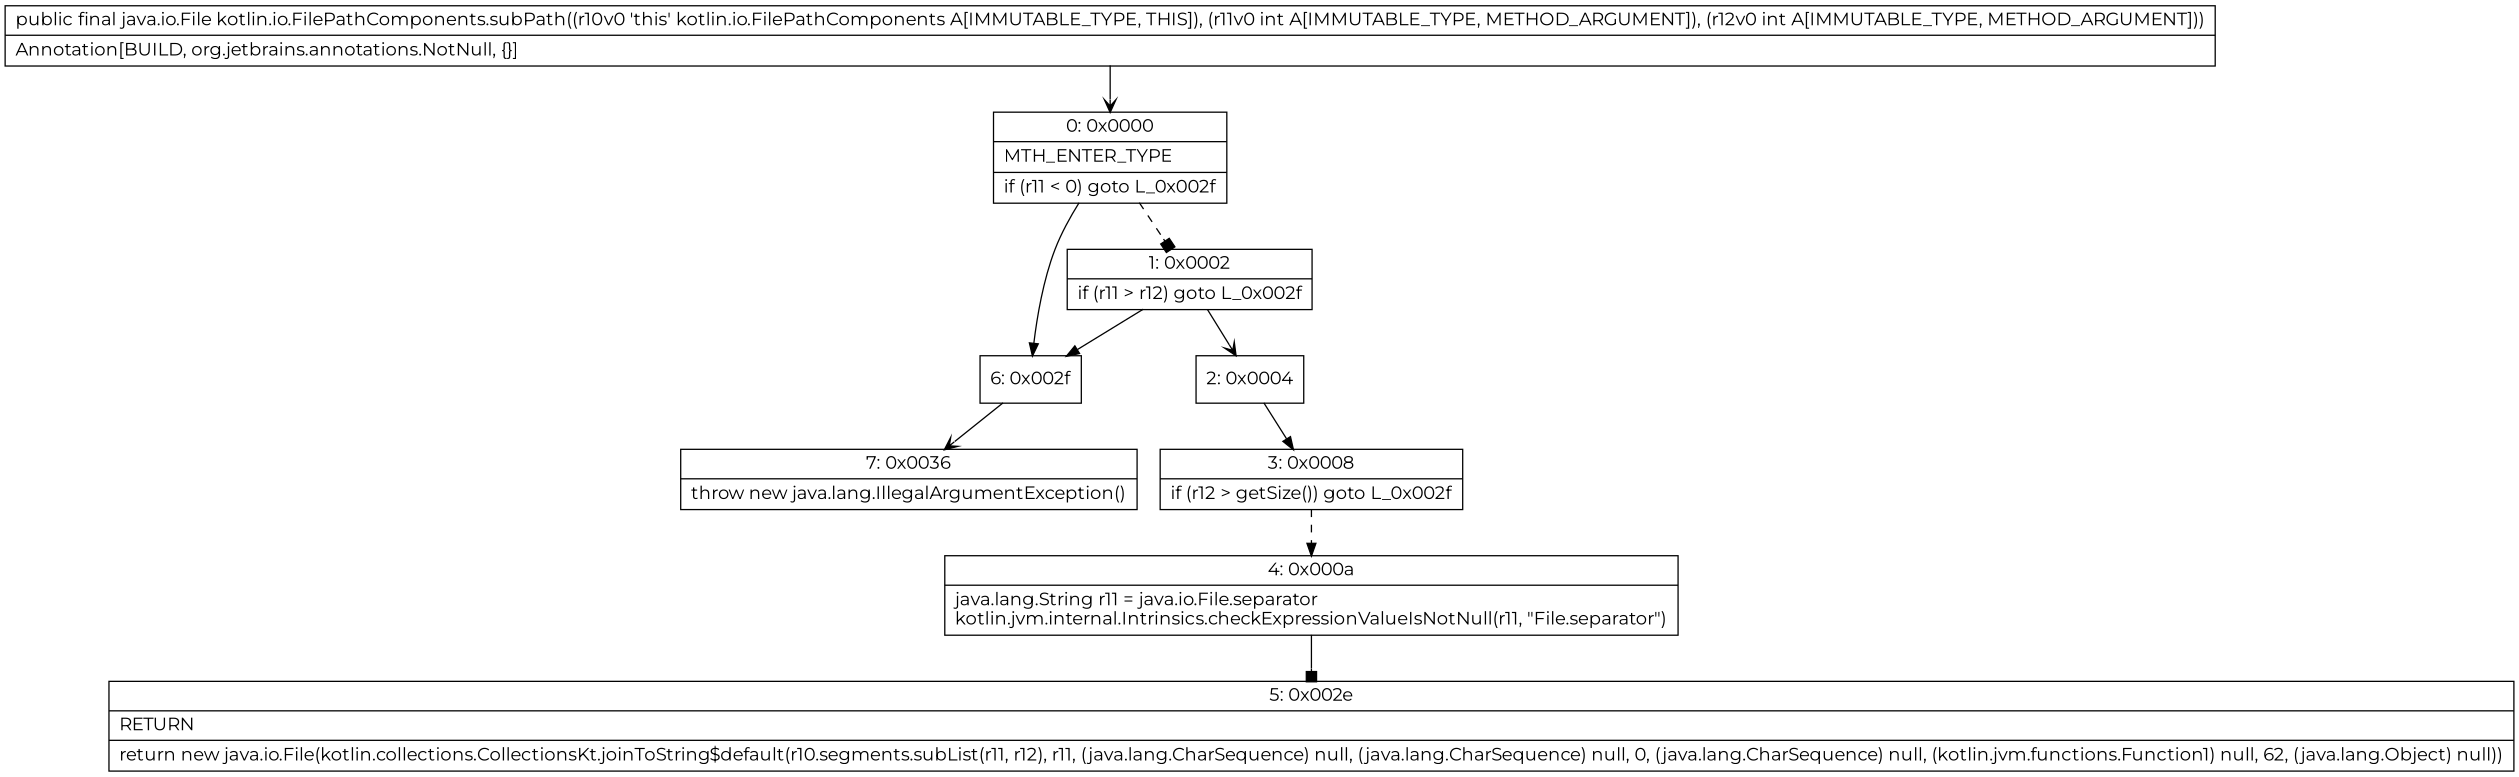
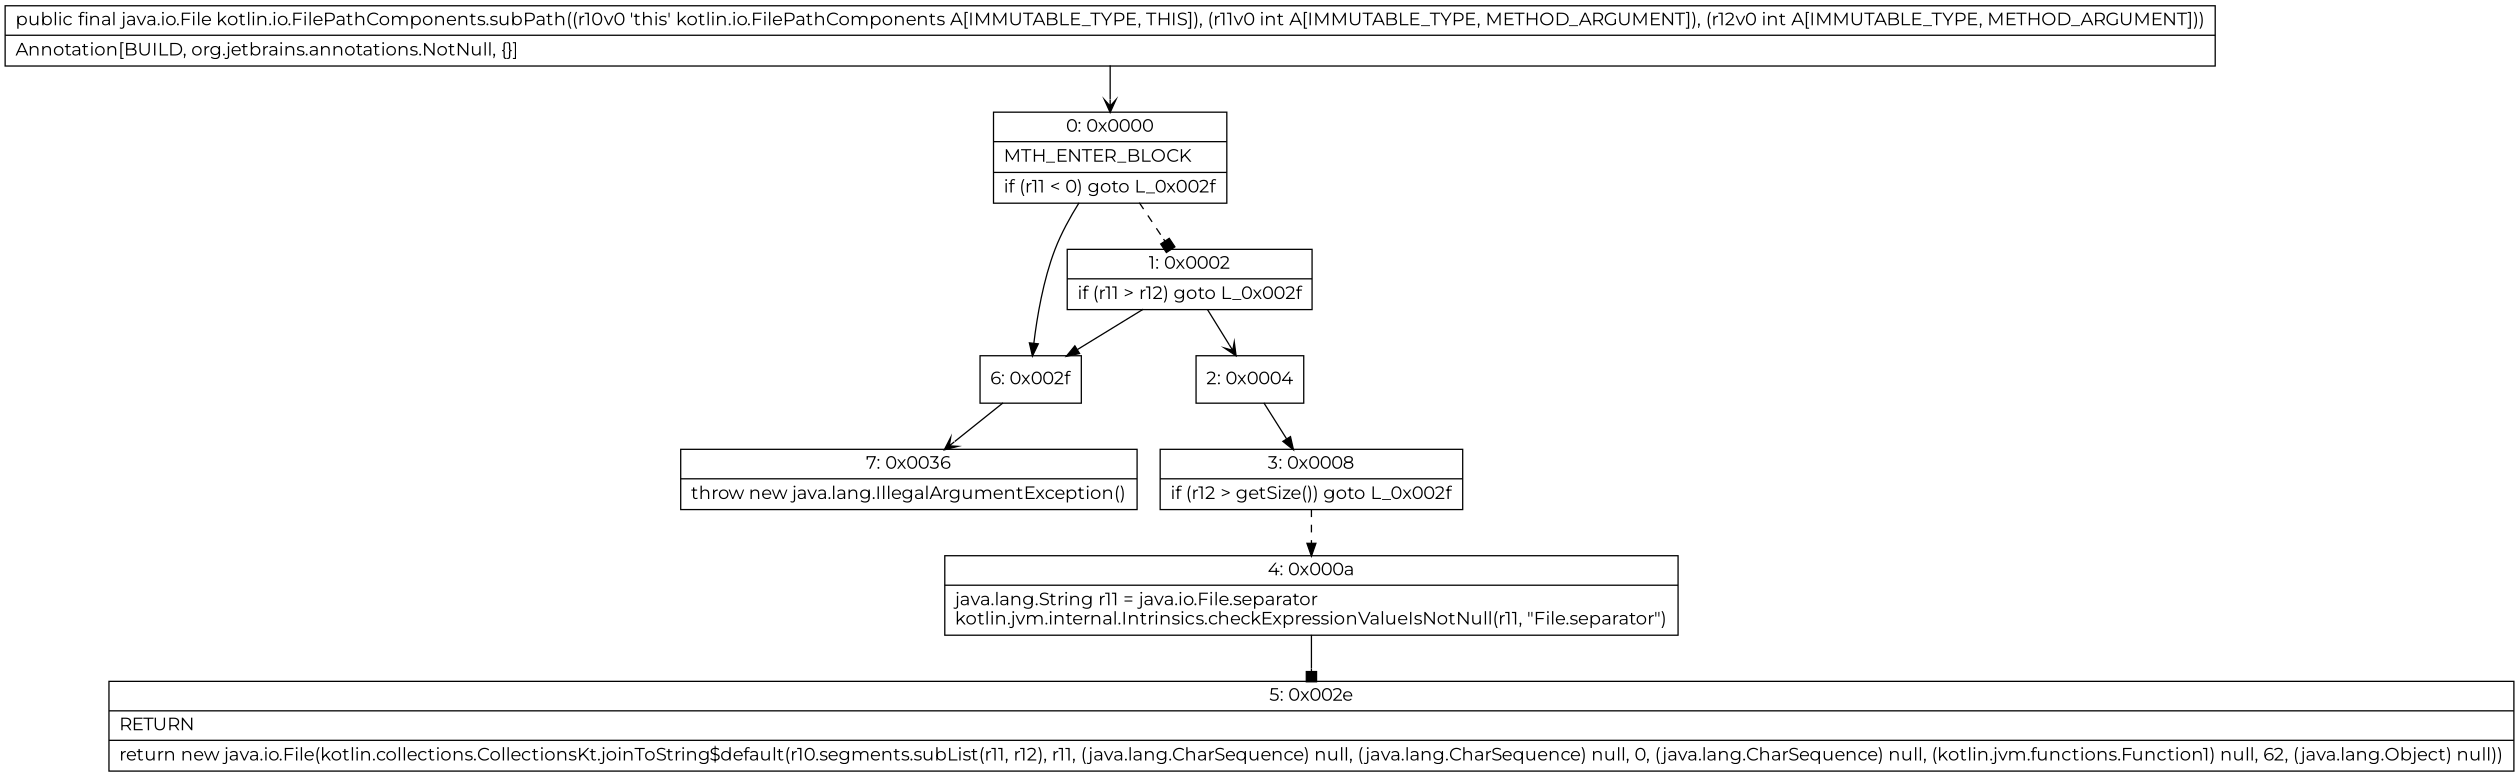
node "0: 0x0000": text "MTH_ENTER_TYPE" -> "MTH_ENTER_BLOCK"
